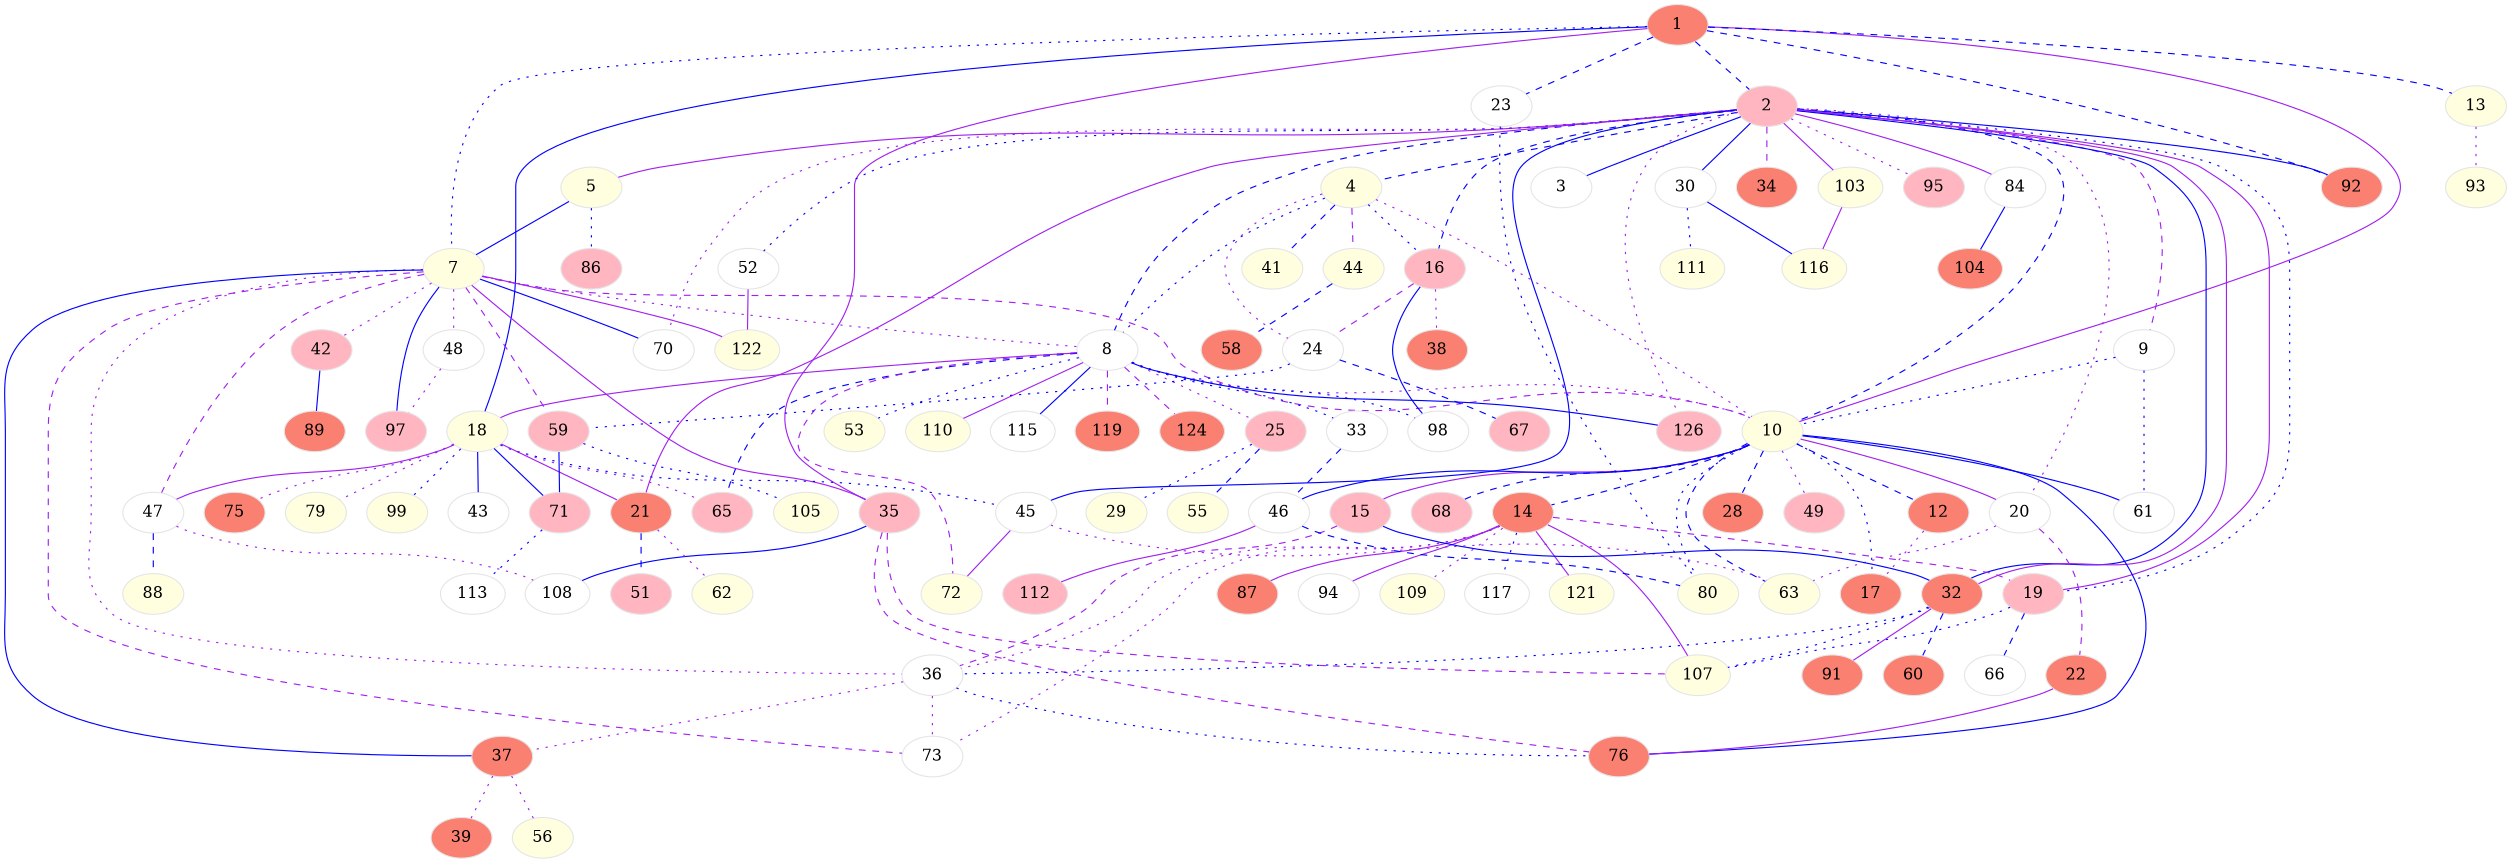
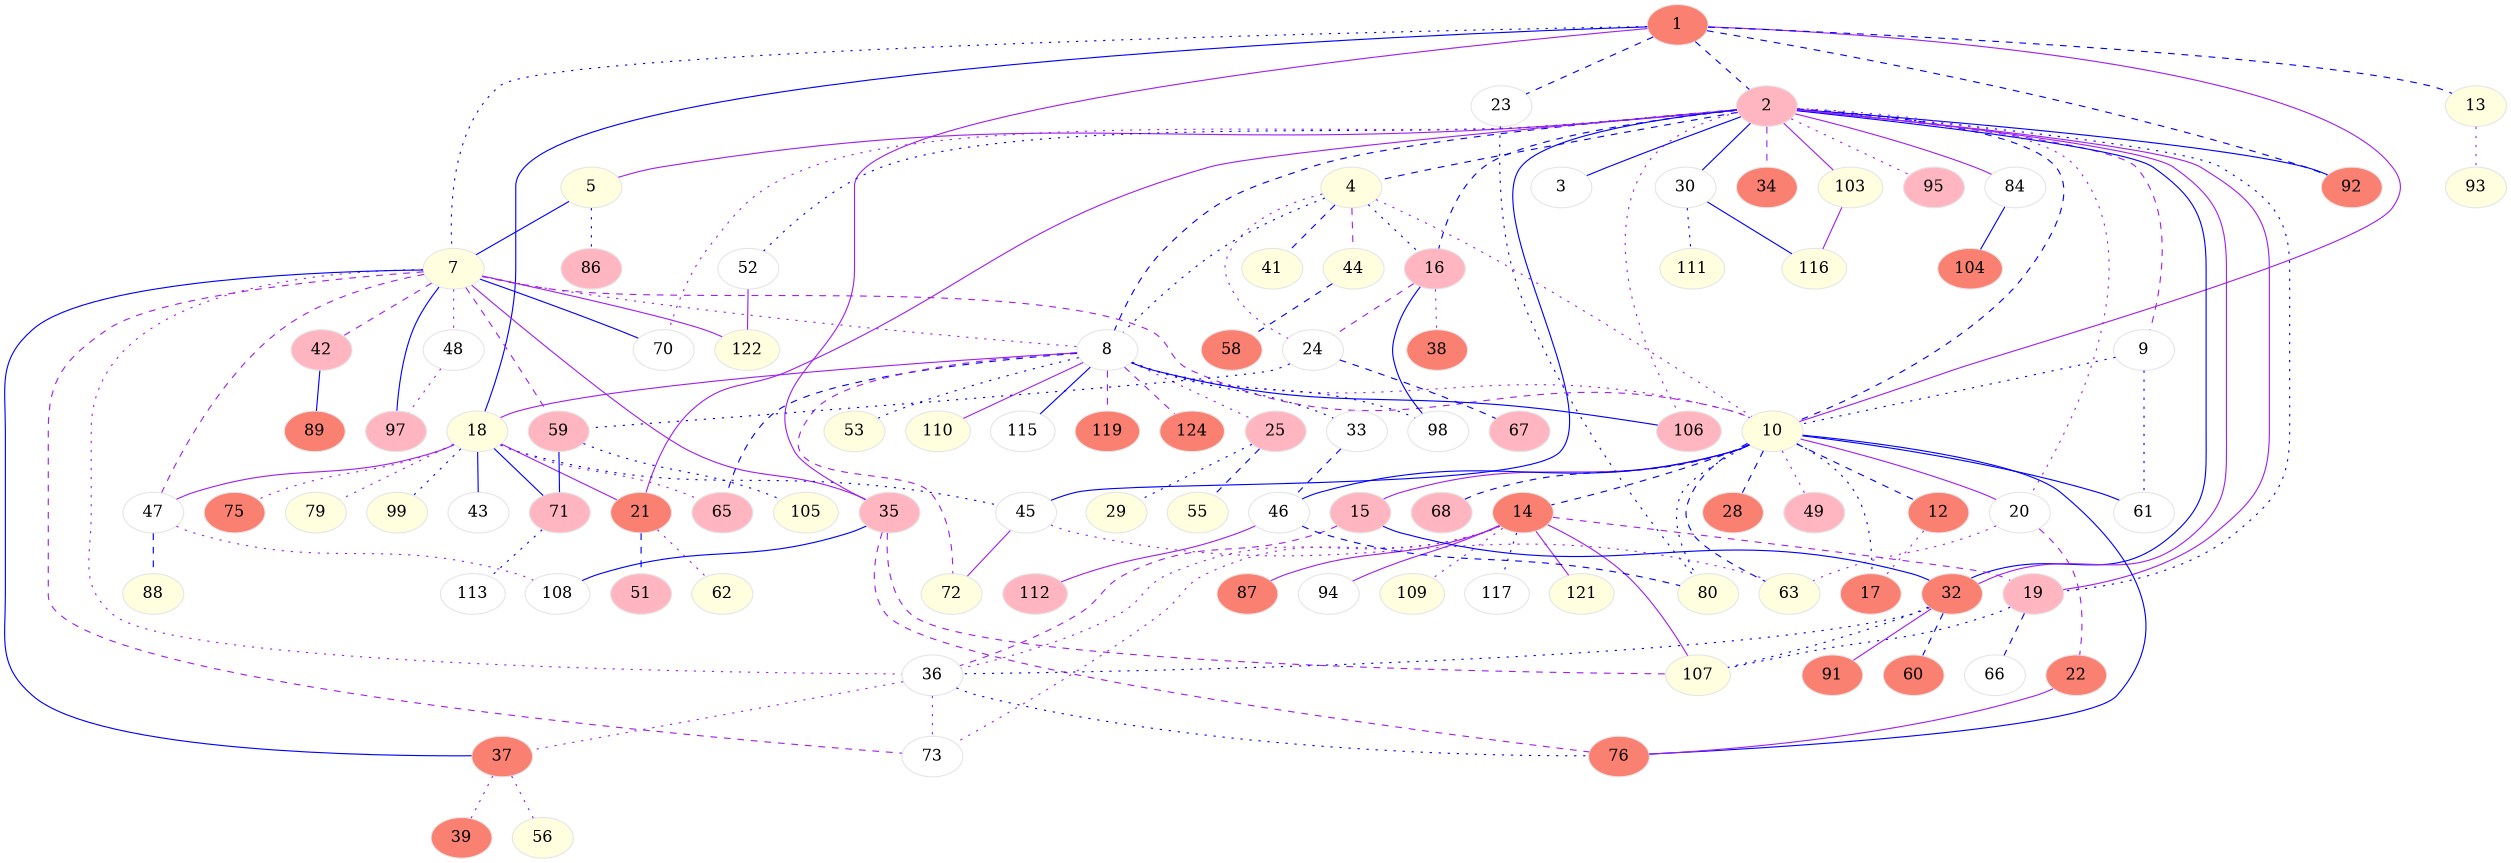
edge "7" -- "42": style dotted -> dashed
node "126": label "126" -> "106"
